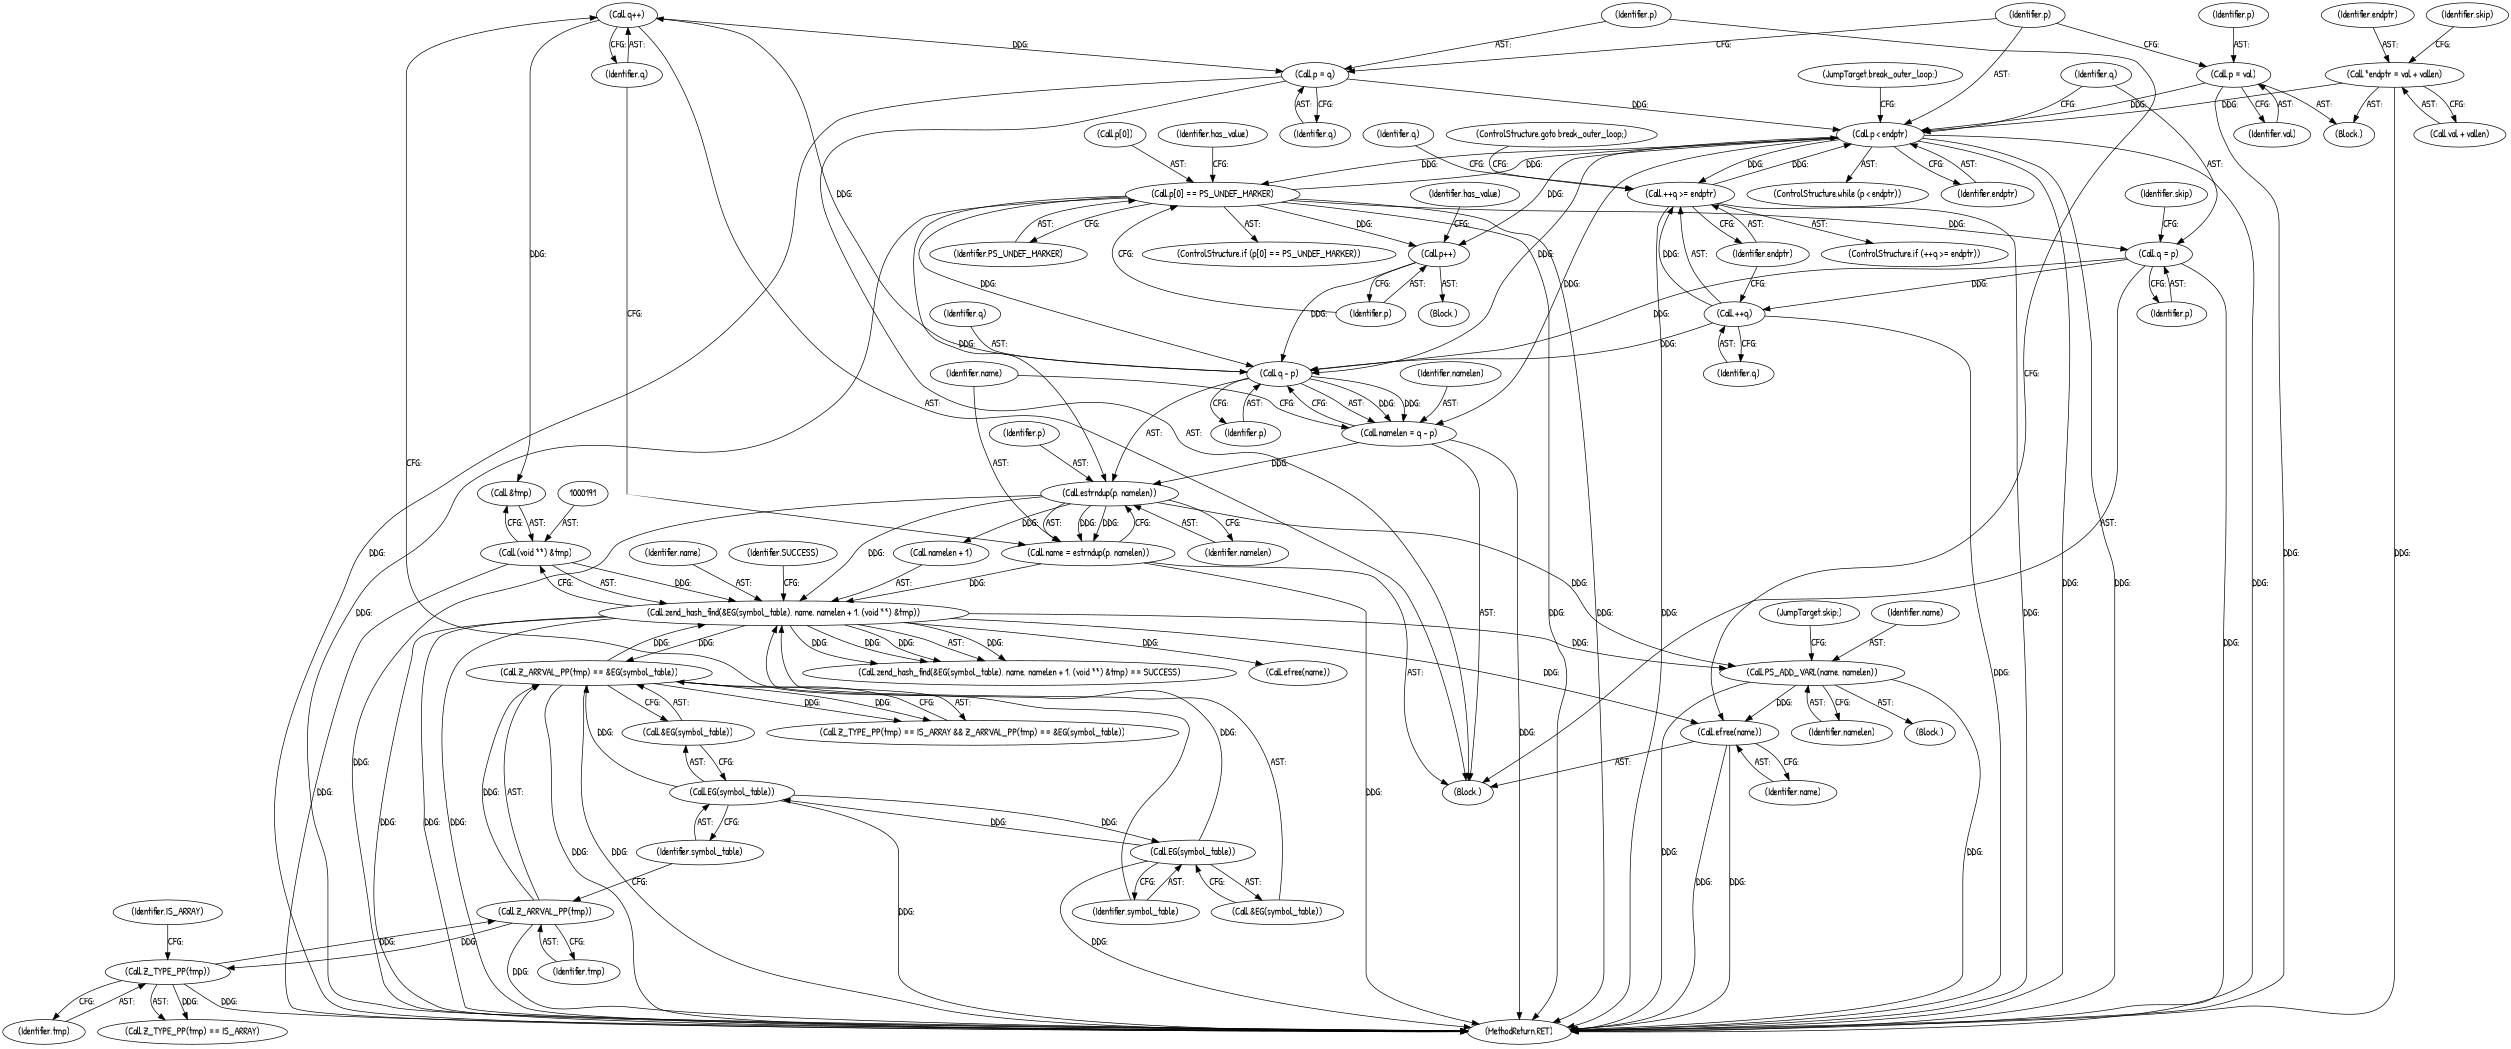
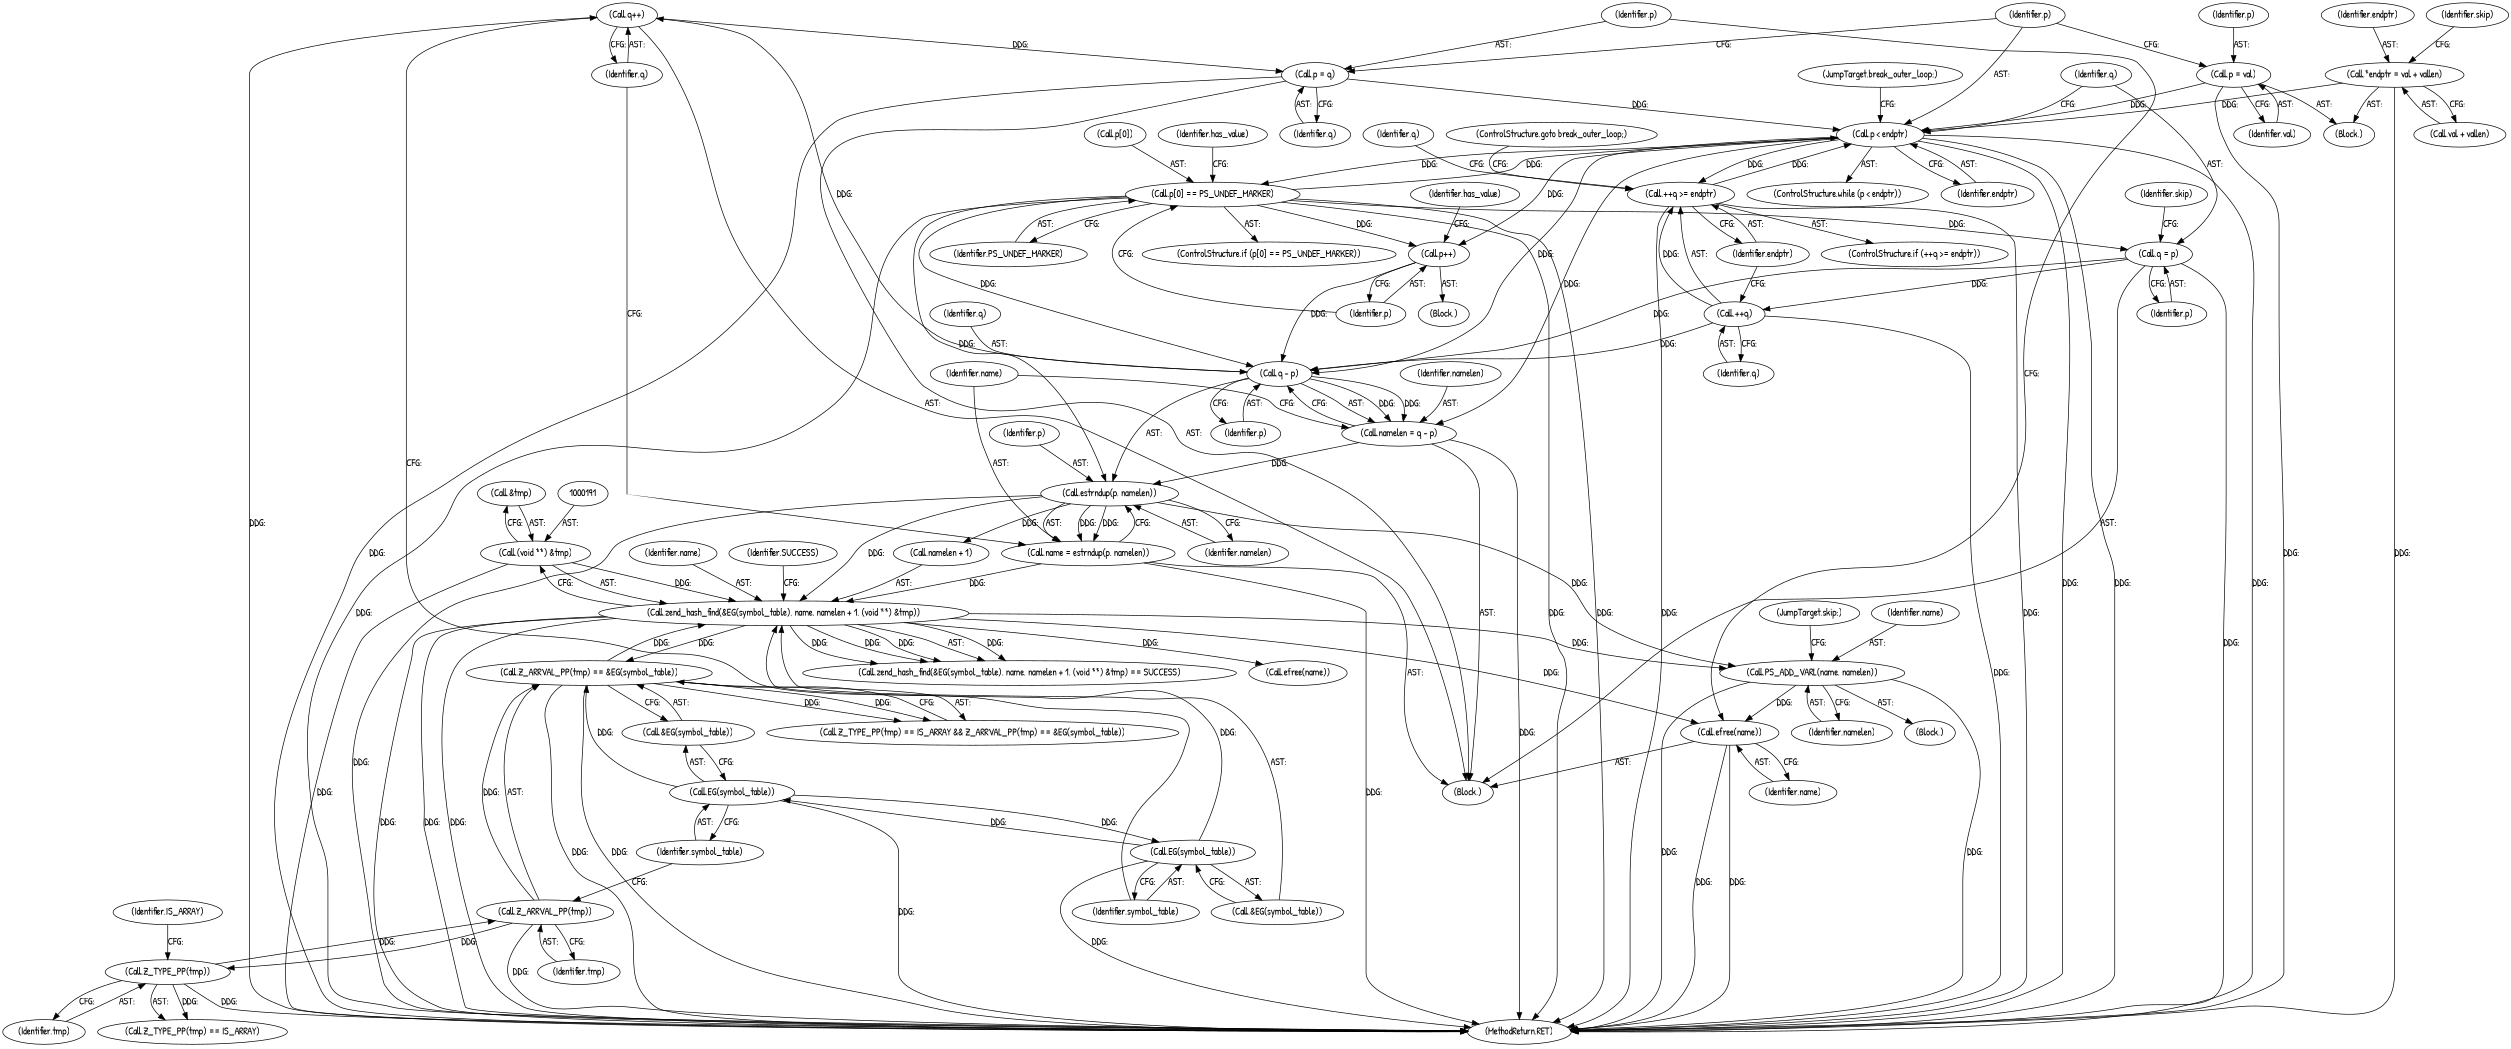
edge "(Call,q++)" -> "(Call,&tmp)": now "(Call,q++)" -> "(MethodReturn,RET)"
